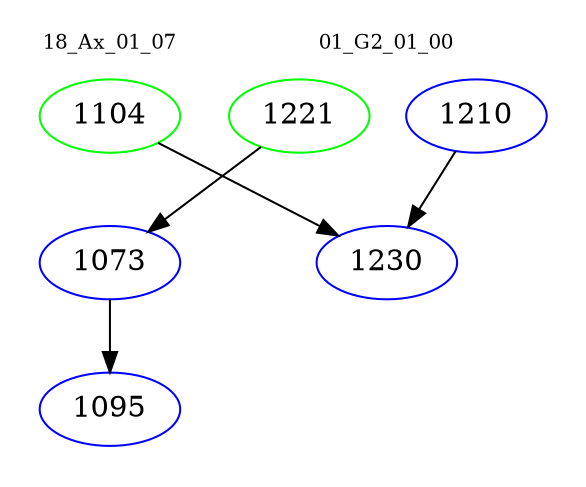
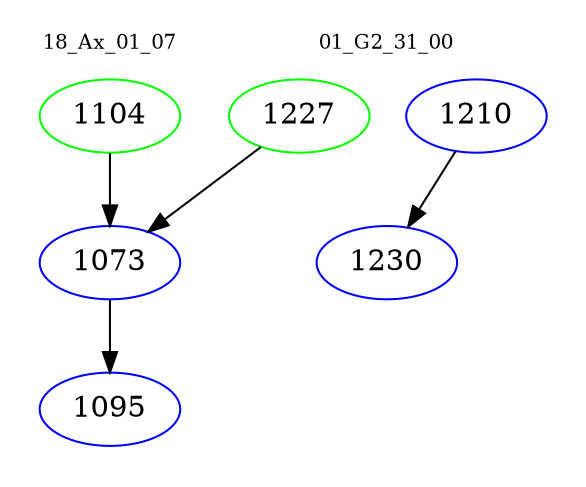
cluster "01_G2_01_00": label "01_G2_01_00" -> "01_G2_31_00"
node "1221": label "1221" -> "1227"
edge "1104" -> "1230": now "1104" -> "1073"
